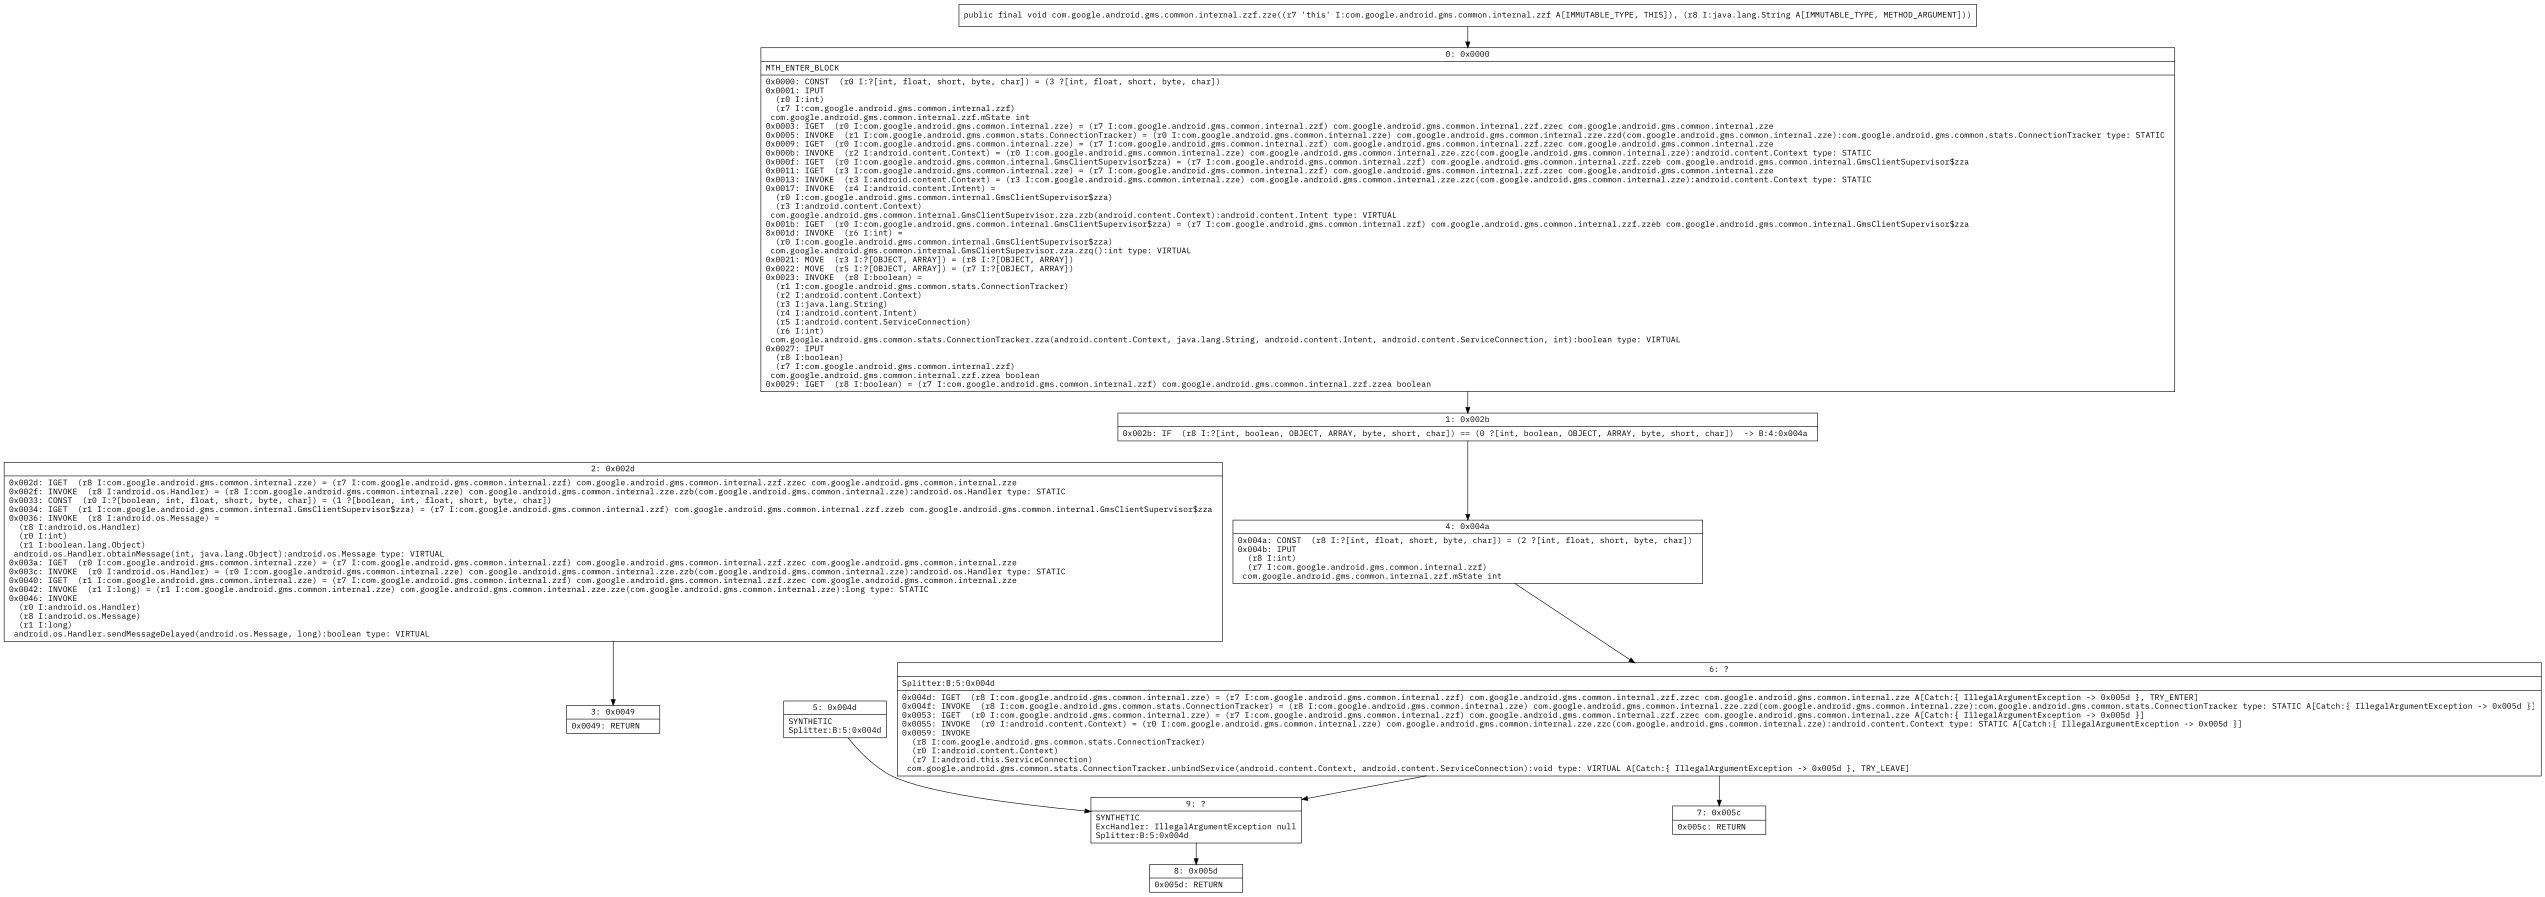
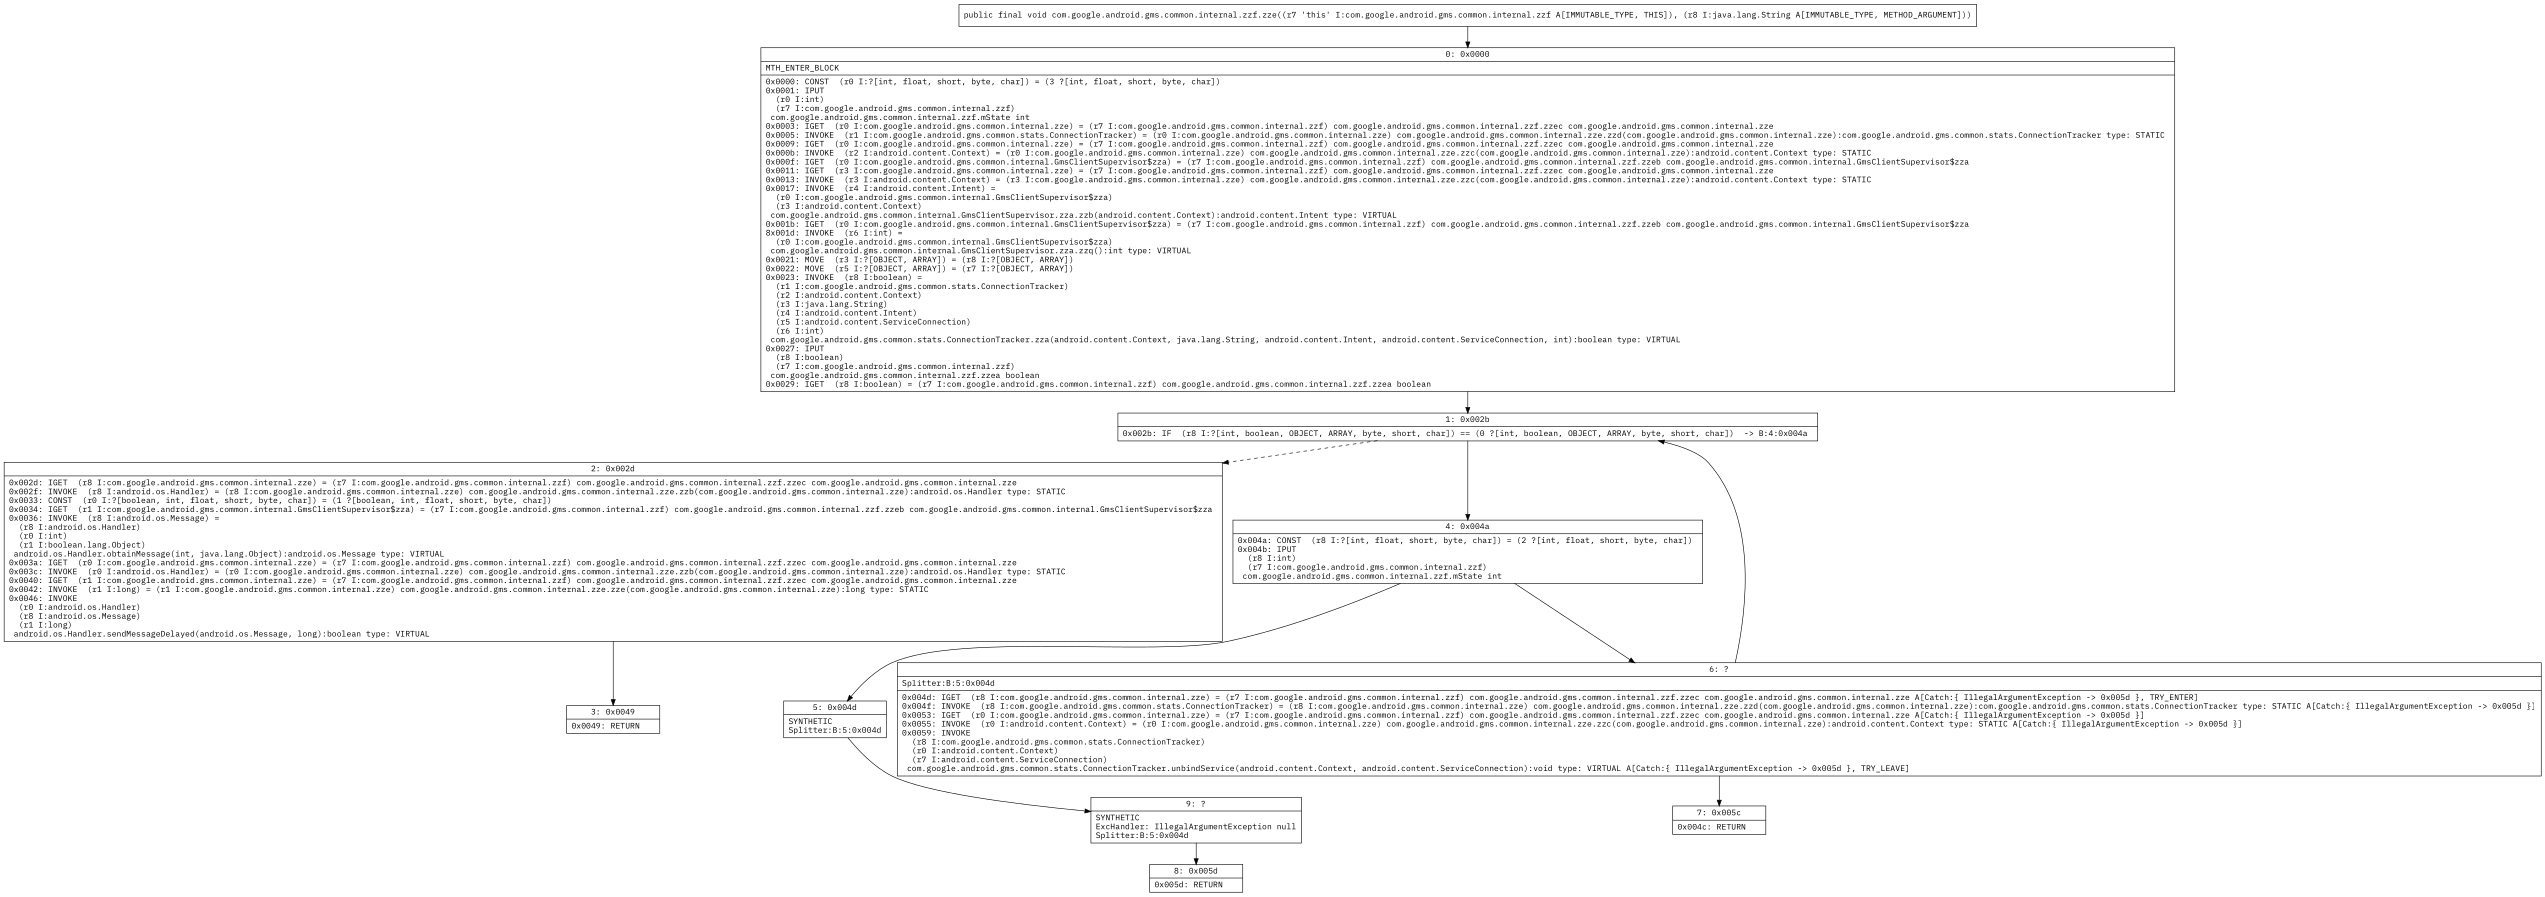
edge "1: 0x002b" -> "2: 0x002d": added
edge "4: 0x004a" -> "5: 0x004d": added
node "6: ?": text "(r7 I:android.this.ServiceConnection)" -> "(r7 I:android.content.ServiceConnection)"
edge "6: ?" -> "9: ?": now "6: ?" -> "1: 0x002b"
node "7: 0x005c": text "0x005c: RETURN" -> "0x004c: RETURN"
